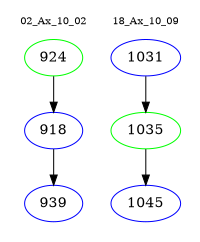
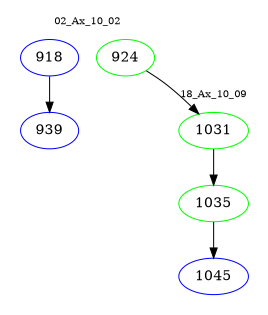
node "1031": color blue -> green
edge "924" -> "918": now "924" -> "1031"
